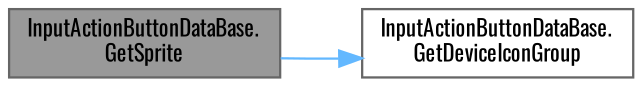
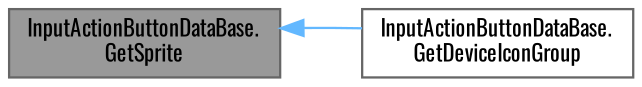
edge "InputActionButtonDataBase. GetSprite" -> "InputActionButtonDataBase. GetDeviceIconGroup": reversed
